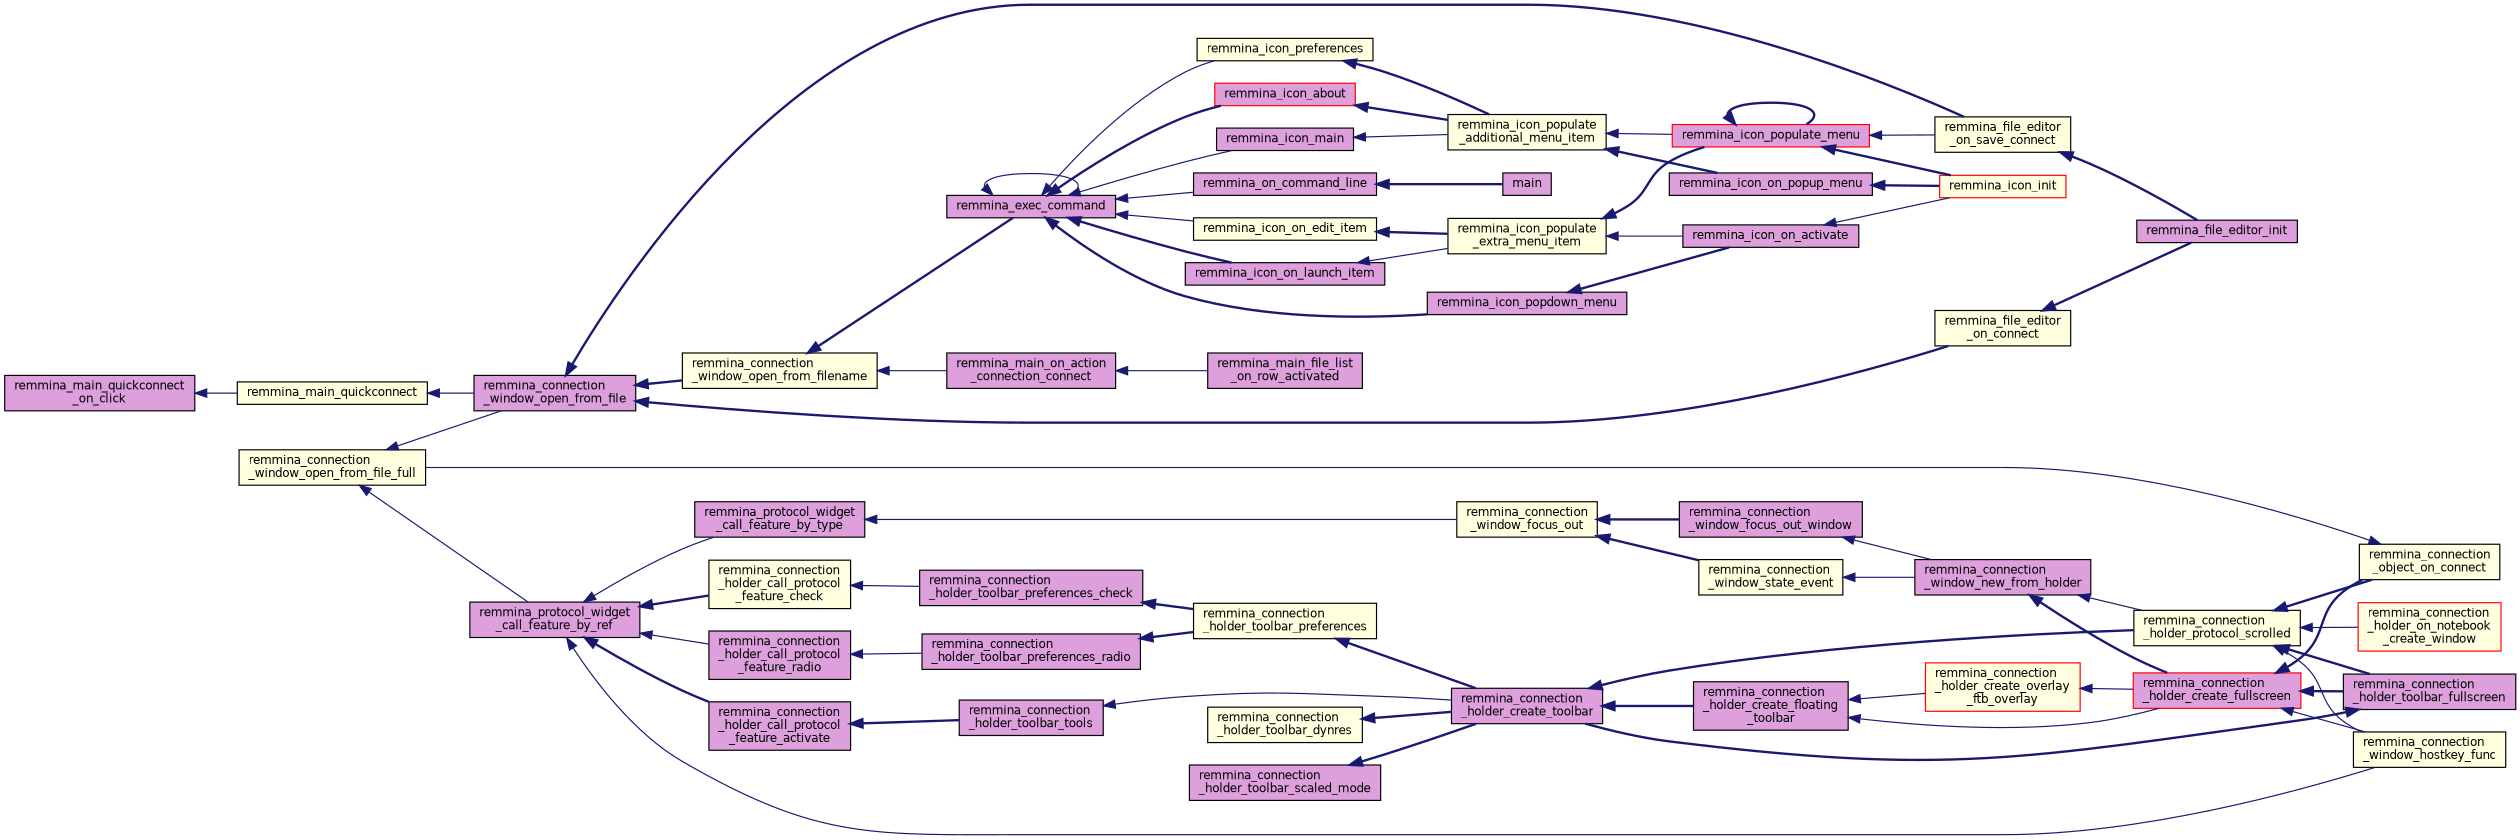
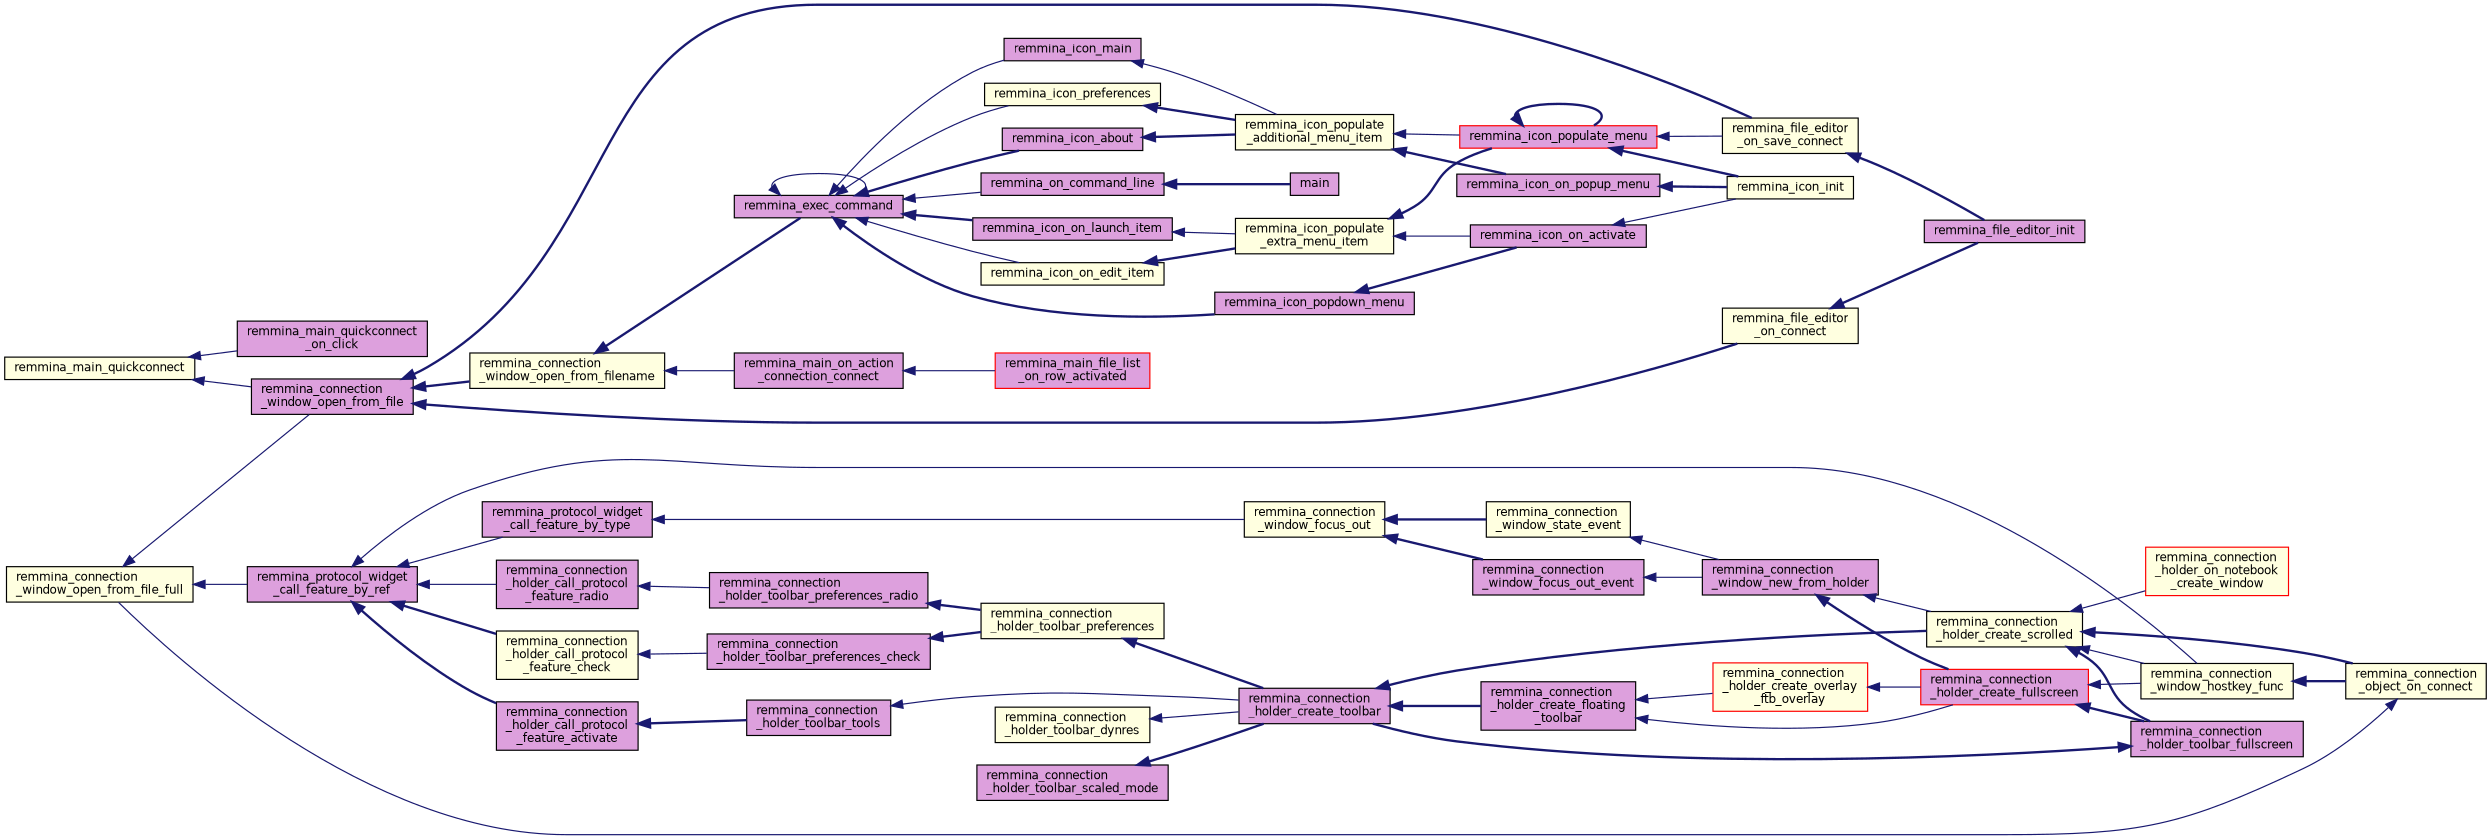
node "remmina_icon_about": color red -> black
node "remmina_icon_init": color red -> black
node "remmina_main_file_list _on_row_activated": color black -> red
edge "remmina_main_quickconnect" -> "remmina_main_quickconnect _on_click": reversed
node "remmina_connection _window_focus_out_window": label "remmina_connection _window_focus_out_window" -> "remmina_connection _window_focus_out_event"
edge "remmina_connection _object_on_connect" -> "remmina_connection _holder_create_fullscreen": now "remmina_connection _object_on_connect" -> "remmina_connection _window_hostkey_func"
node "remmina_connection _holder_protocol_scrolled": label "remmina_connection _holder_protocol_scrolled" -> "remmina_connection _holder_create_scrolled"
edge "remmina_connection _holder_create_toolbar" -> "remmina_connection _holder_toolbar_dynres": style bold -> solid
